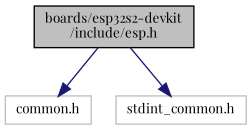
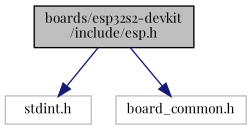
node "common.h": label "common.h" -> "stdint.h"
node "stdint_common.h": label "stdint_common.h" -> "board_common.h"
